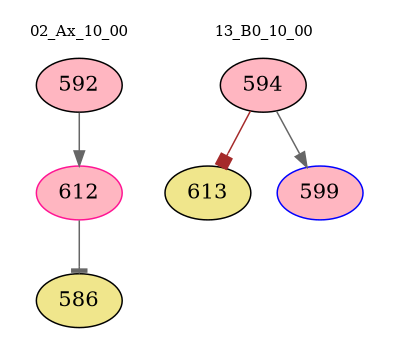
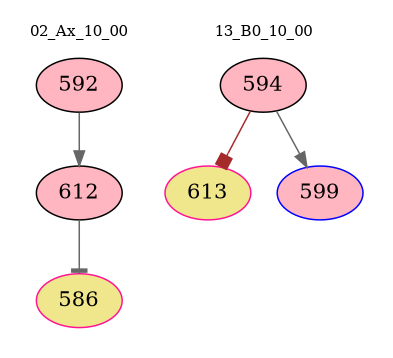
node "612": color deeppink -> black
node "613": color black -> deeppink
node "586": color black -> deeppink
